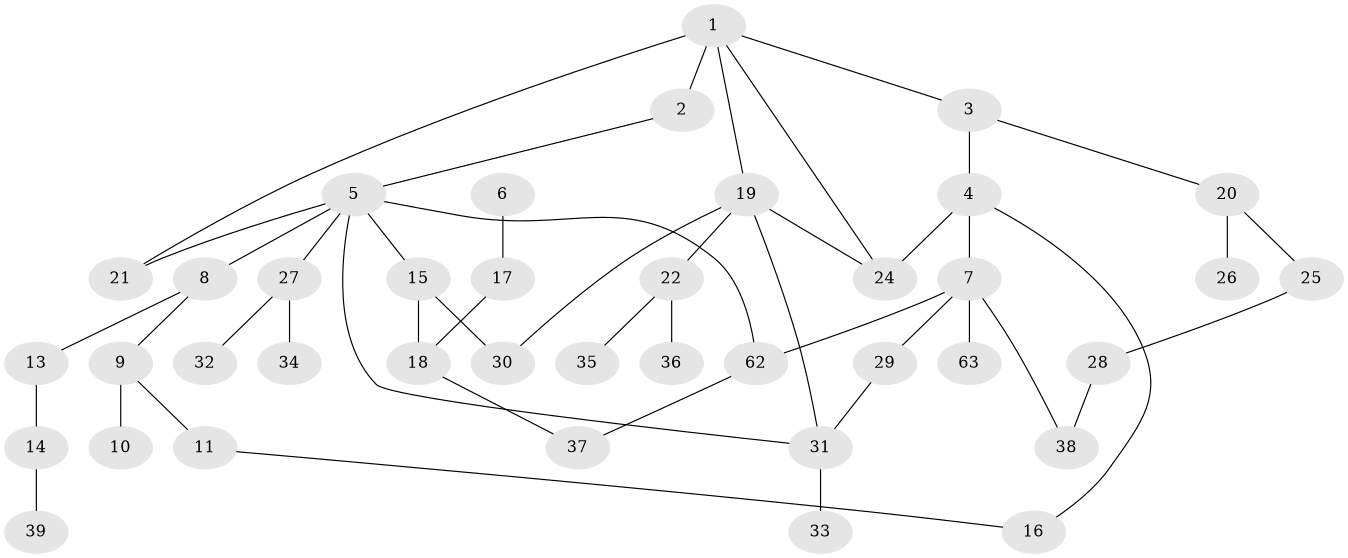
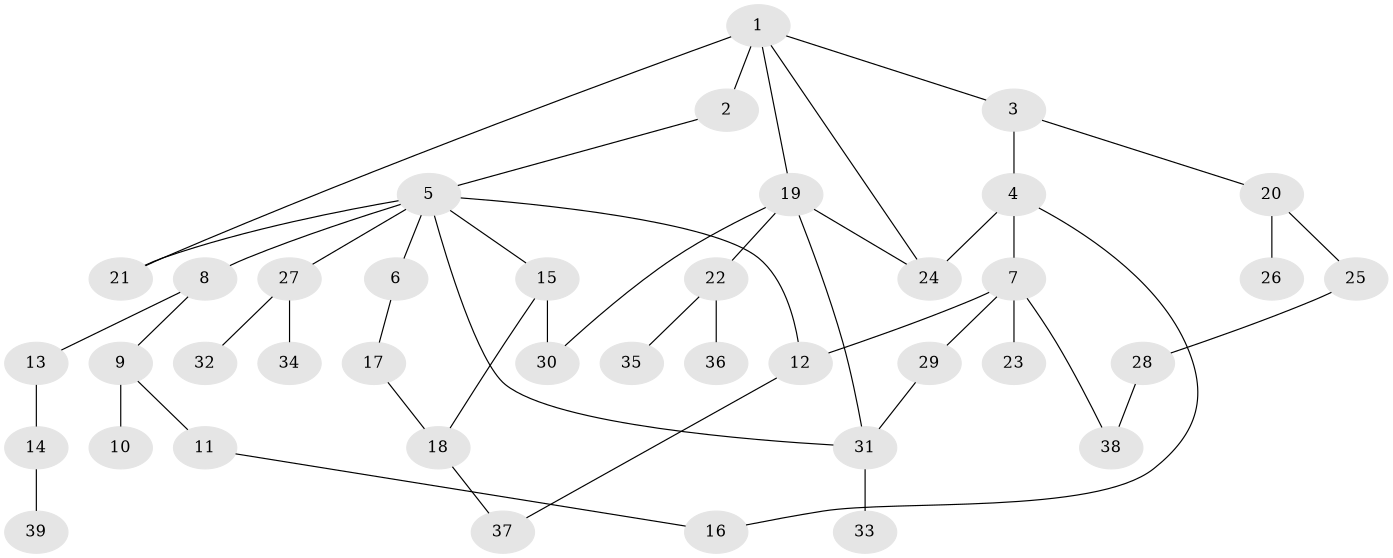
edge "5" -- "6": added
node "62": label "62" -> "12"
node "63": label "63" -> "23"
